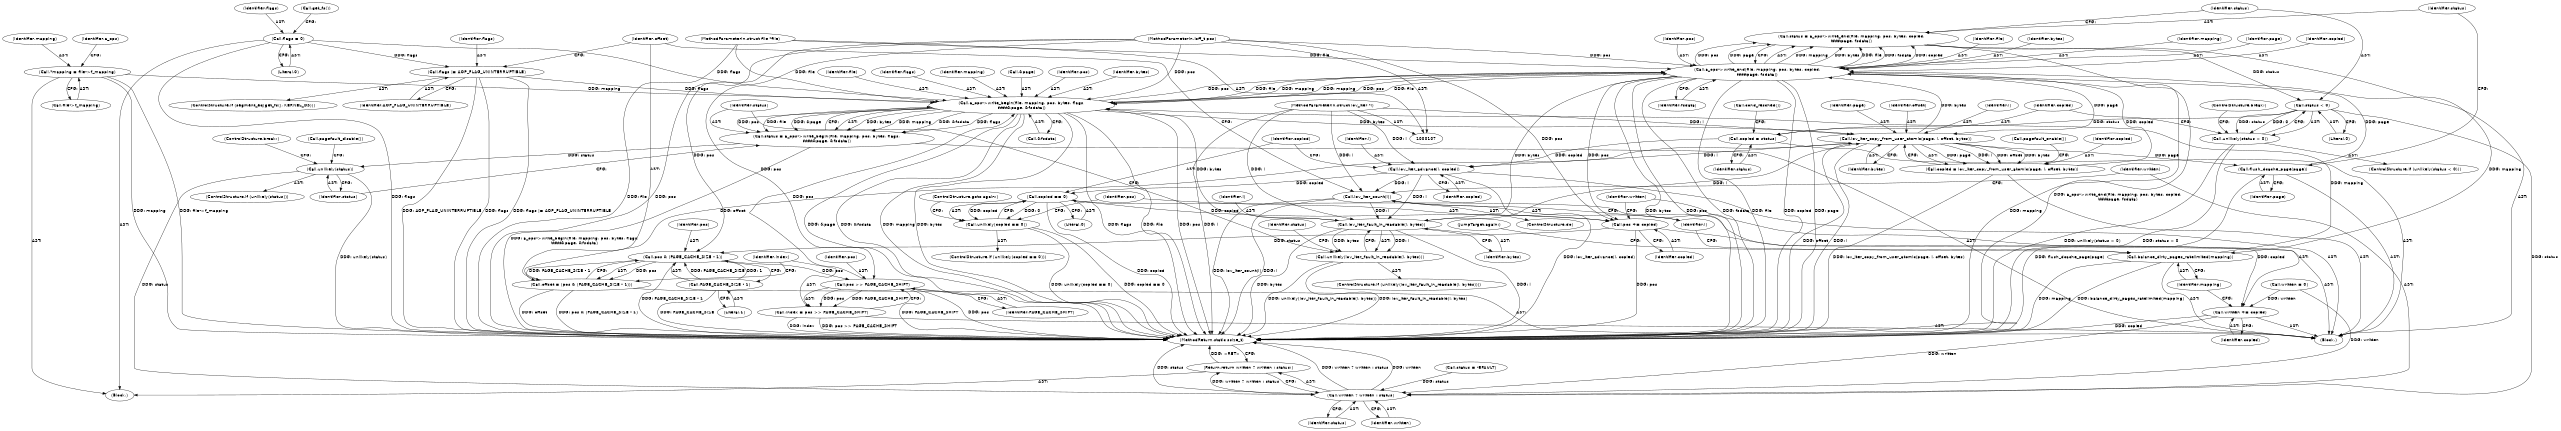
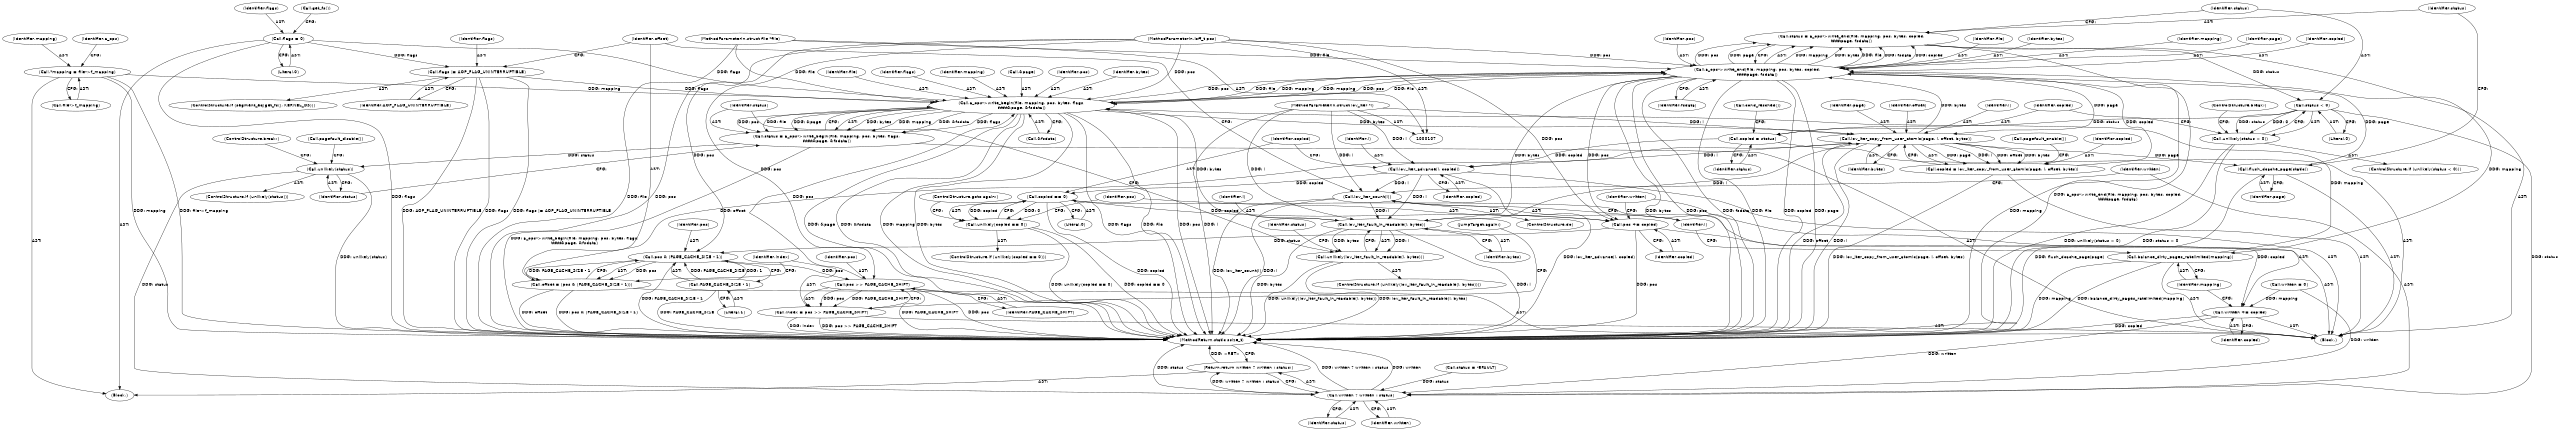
node "(Call,flush_dcache_page(page))": label "(Call,flush_dcache_page(page))" -> "(Call,flush_dcache_page(static))"
edge "(JumpTarget,again:)" -> "(Call,balance_dirty_pages_ratelimited(mapping))": now "(JumpTarget,again:)" -> "(Call,index = pos >> PAGE_CACHE_SHIFT)"
edge "(Call,written = 0)" -> "(Call,written += copied)": label "DDG: written" -> "DDG: mapping"
